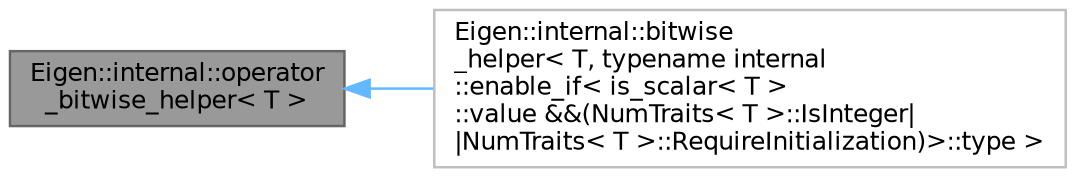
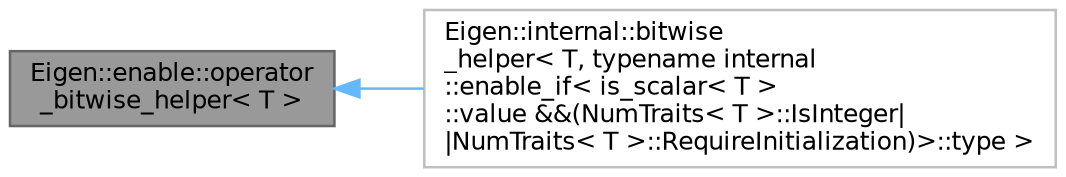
node "Eigen::internal::operator _bitwise_helper< T >": label "Eigen::internal::operator _bitwise_helper< T >" -> "Eigen::enable::operator _bitwise_helper< T >"
